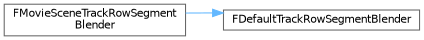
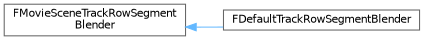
edge "FMovieSceneTrackRowSegment Blender" -> "FDefaultTrackRowSegmentBlender": reversed
